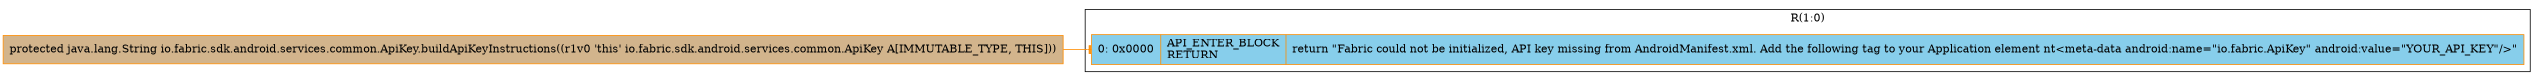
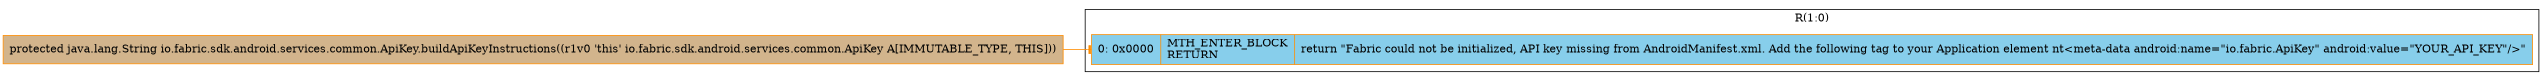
node "0: 0x0000": text "API_ENTER_BLOCK" -> "MTH_ENTER_BLOCK"
